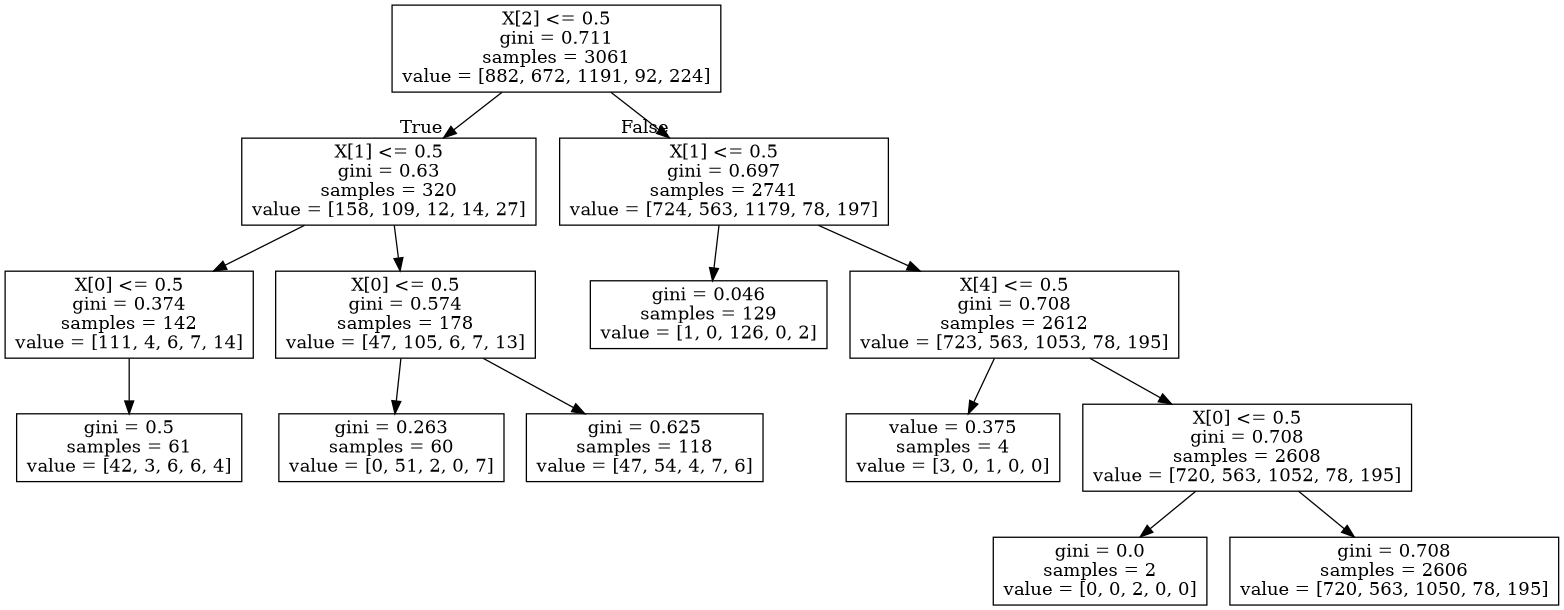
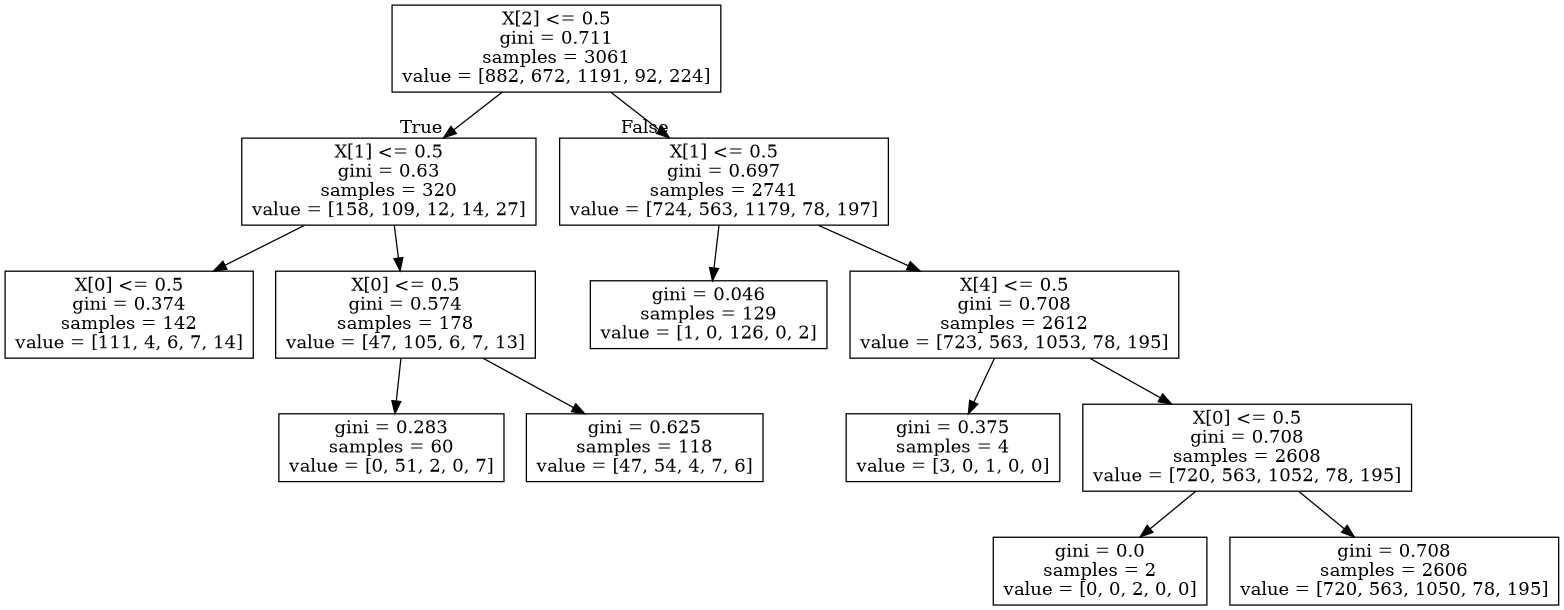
node "gini = 0.5 samples = 61 value = [42, 3, 6, 6, 4]": removed
node "gini = 0.263 samples = 60 value = [0, 51, 2, 0, 7]": label "gini = 0.263 samples = 60 value = [0, 51, 2, 0, 7]" -> "gini = 0.283 samples = 60 value = [0, 51, 2, 0, 7]"
node "value = 0.375 samples = 4 value = [3, 0, 1, 0, 0]": label "value = 0.375 samples = 4 value = [3, 0, 1, 0, 0]" -> "gini = 0.375 samples = 4 value = [3, 0, 1, 0, 0]"
